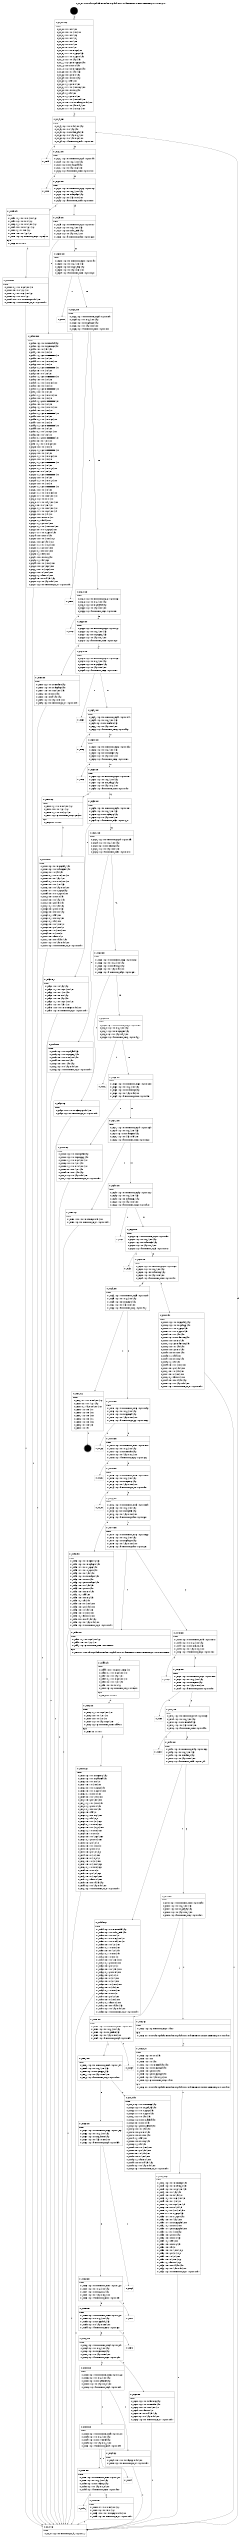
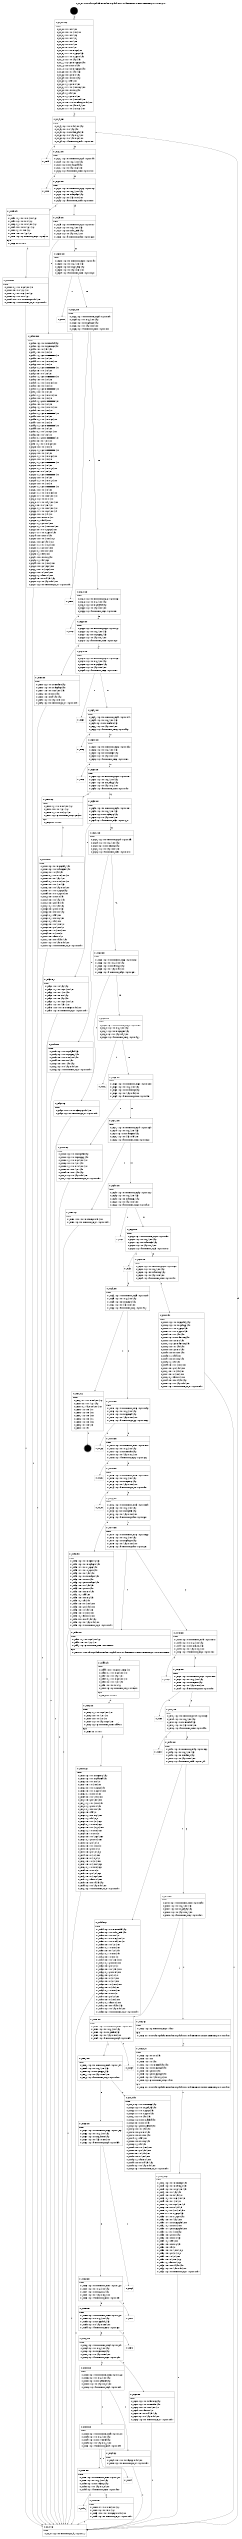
edge "0x4016c8 [28]" -> "0x4016e4 [28]": now "0x402492" -> "0x4016e4 [28]"
